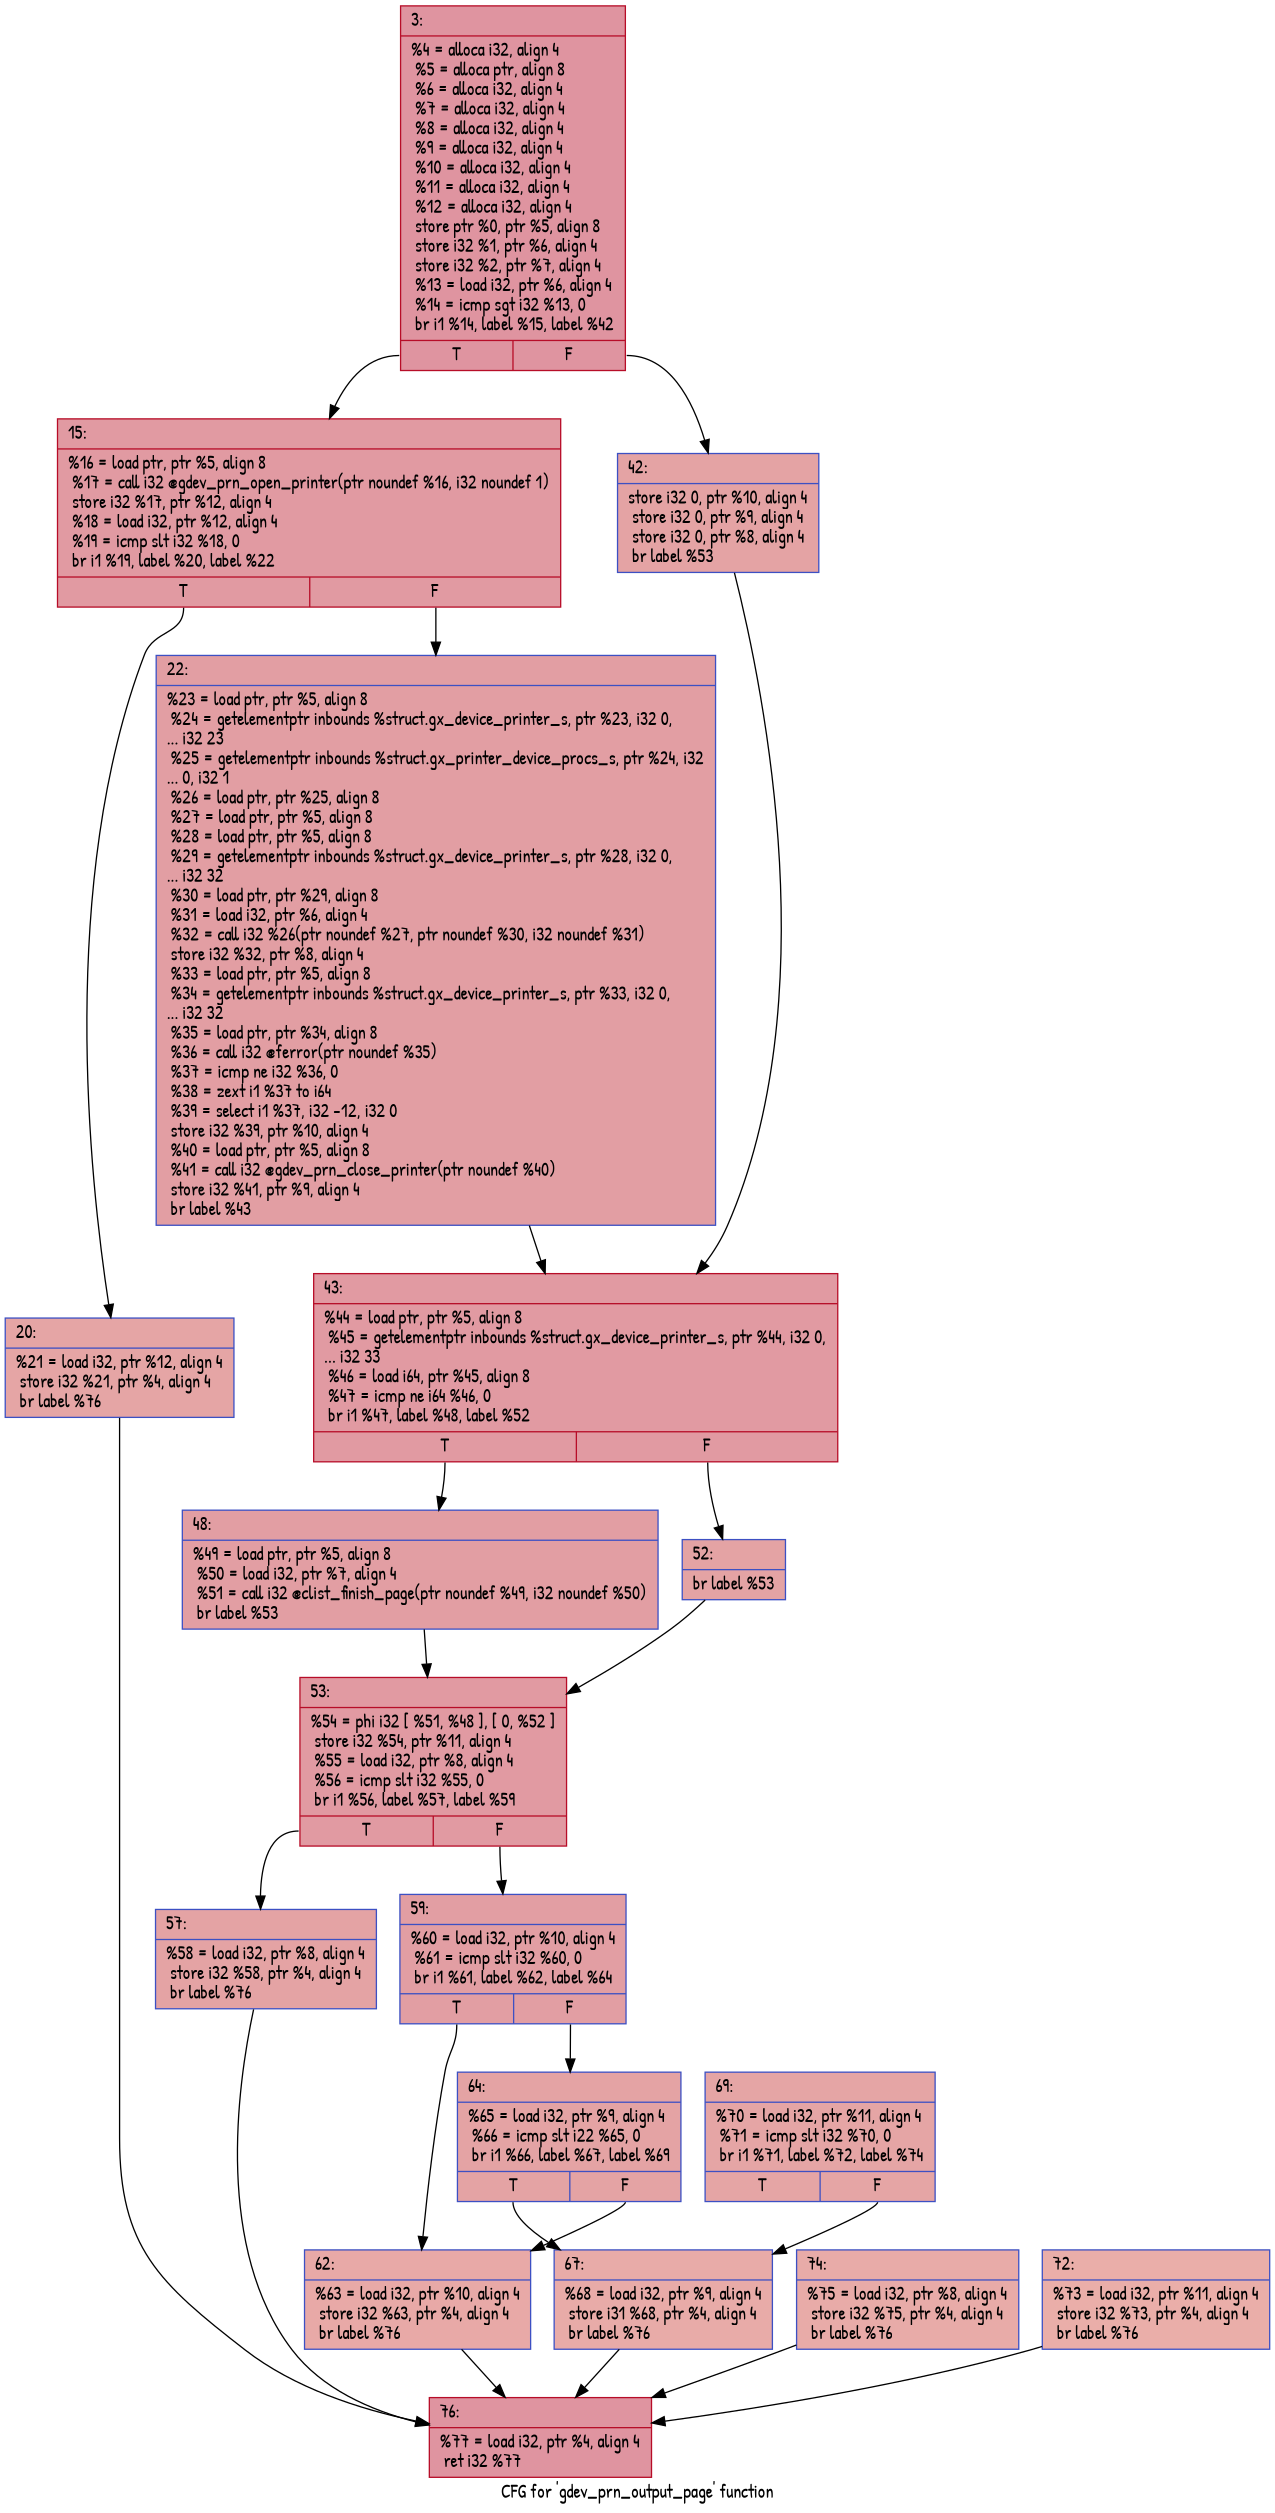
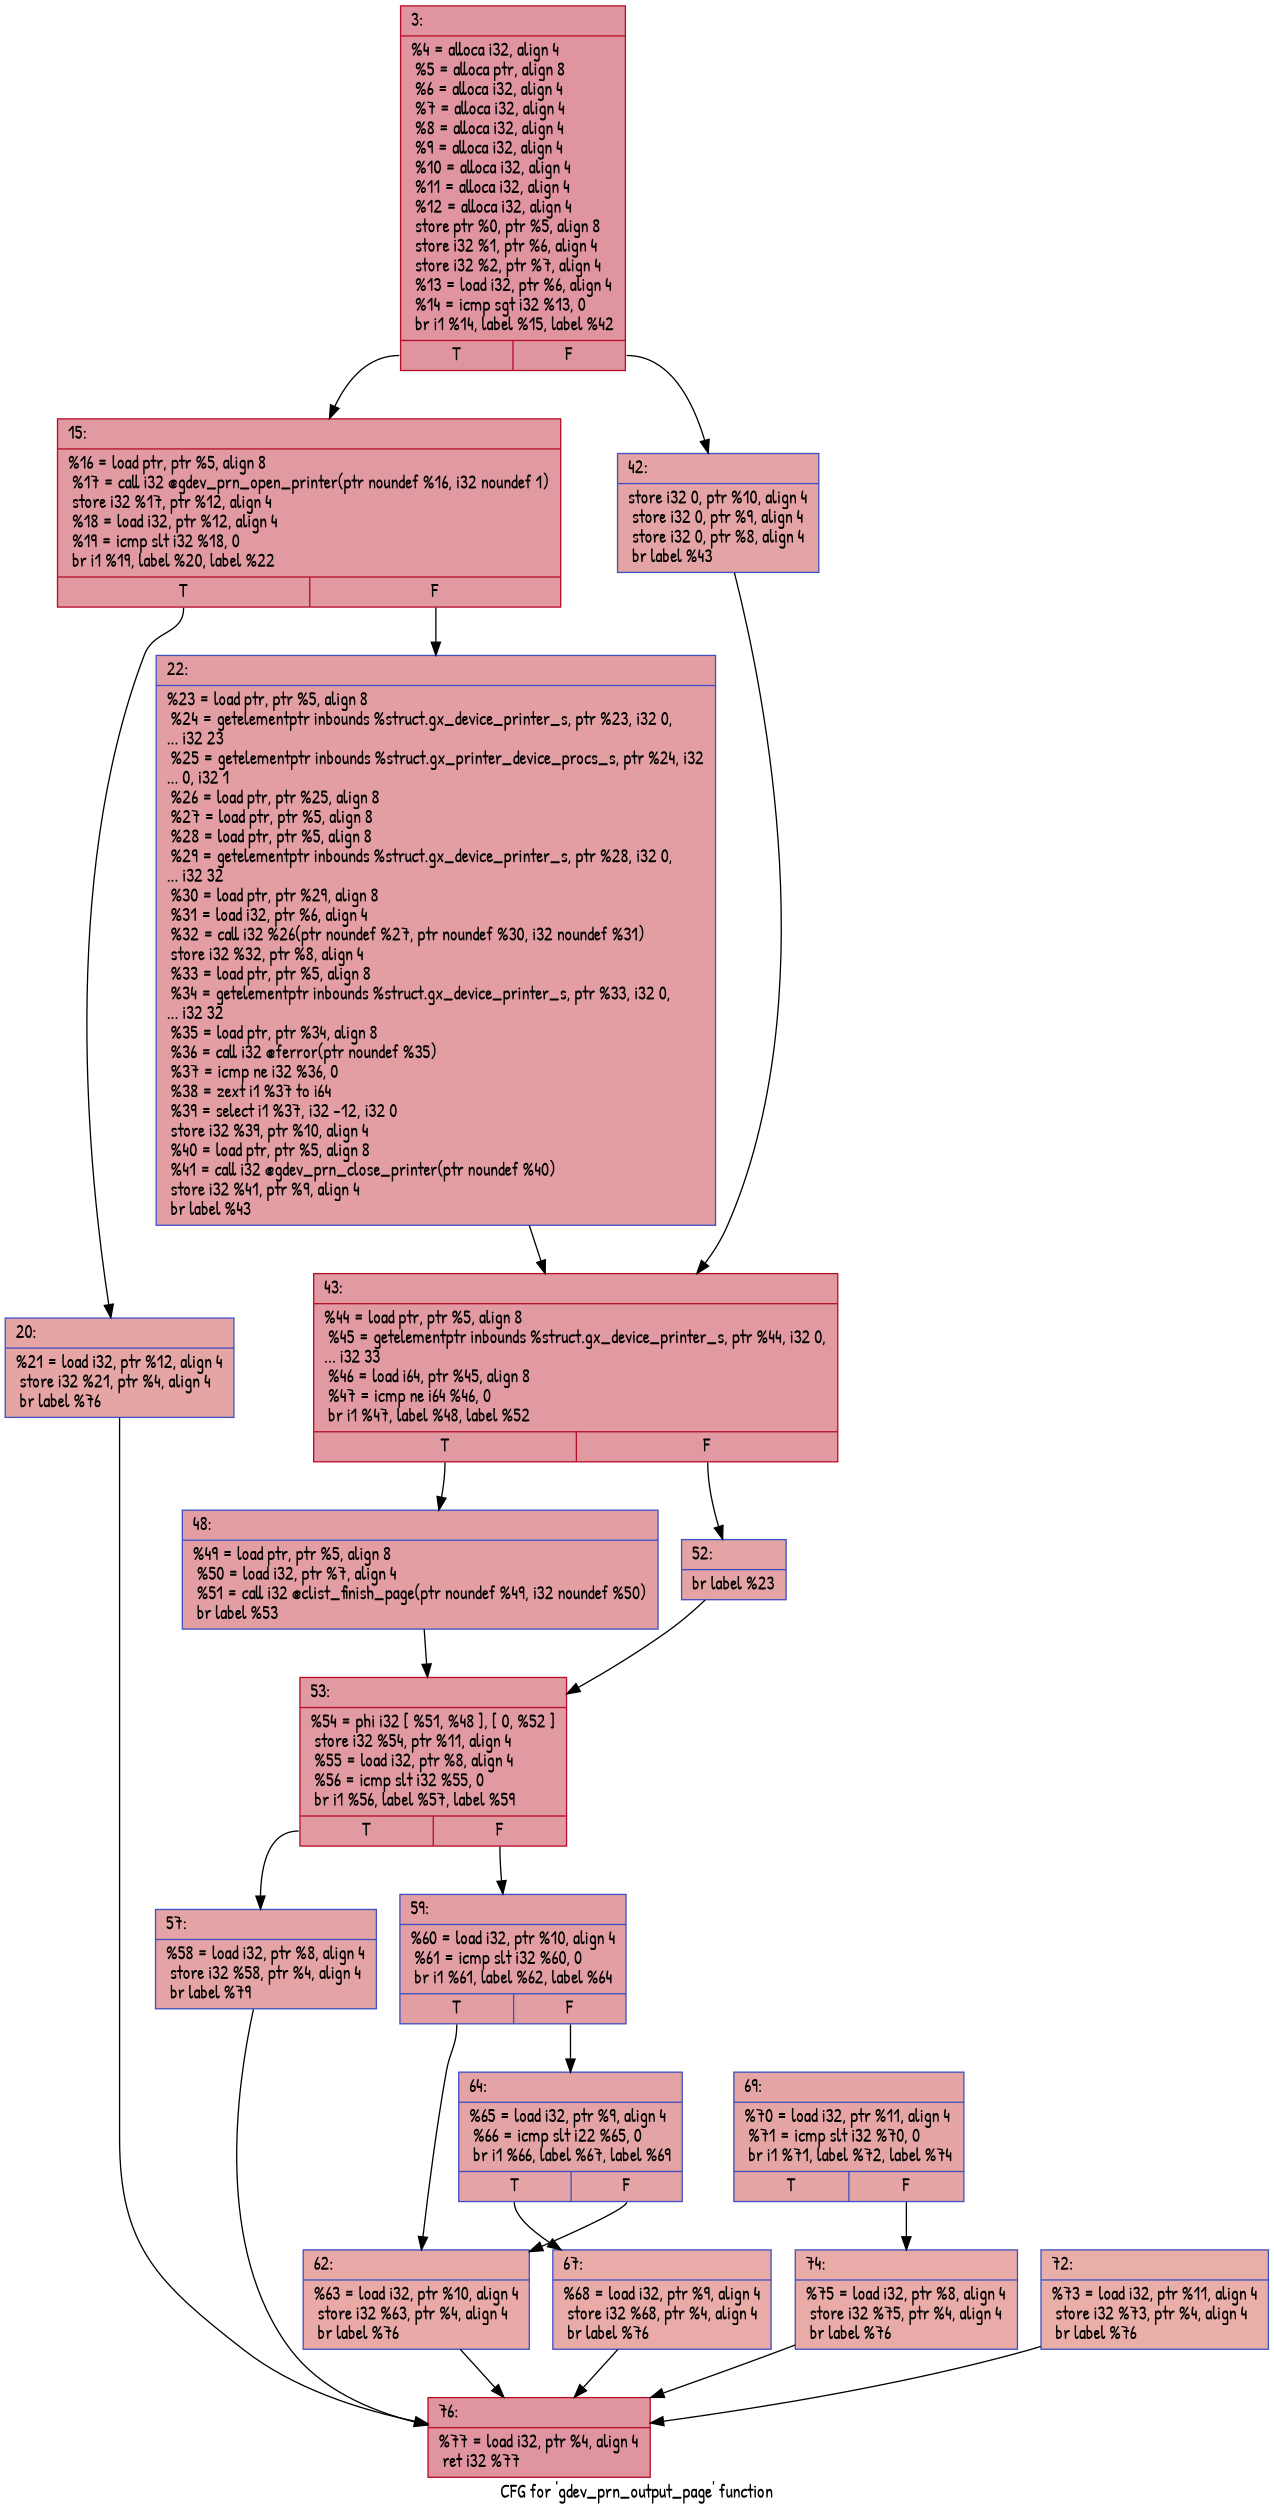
node "42:": text "br label %53" -> "br label %43"
node "52:": text "br label %53" -> "br label %23"
node "57:": text "br label %76" -> "br label %79"
edge "69:" -> "67:": now "69:" -> "74:"
node "67:": text "store i31 %68, ptr %4, align 4" -> "store i32 %68, ptr %4, align 4"
